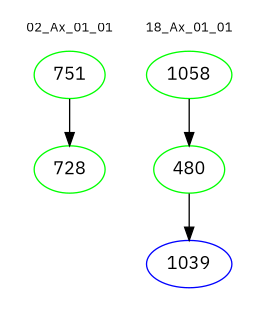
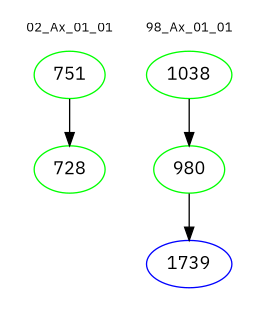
cluster "18_Ax_01_01": label "18_Ax_01_01" -> "98_Ax_01_01"
node "1058": label "1058" -> "1038"
node "480": label "480" -> "980"
node "1039": label "1039" -> "1739"
